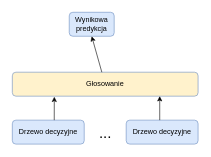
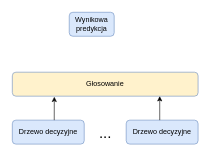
edge "Głosowanie" -> "Wynikowa predykcja": removed
